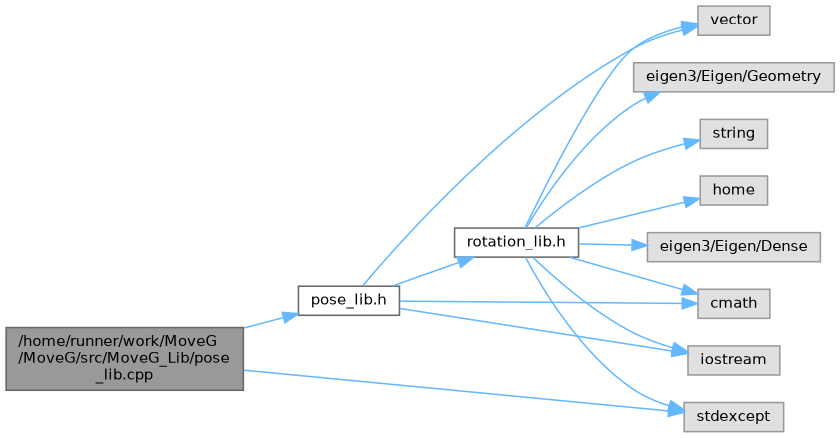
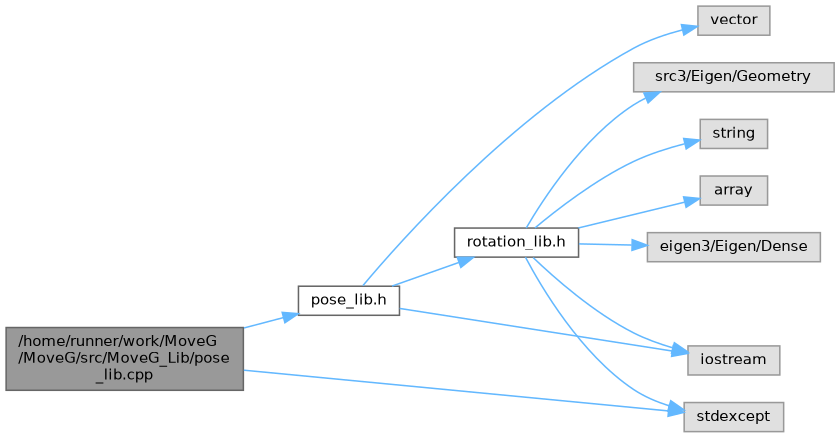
node "eigen3/Eigen/Geometry": label "eigen3/Eigen/Geometry" -> "src3/Eigen/Geometry"
edge "rotation_lib.h" -> "vector": removed
node "home": label "home" -> "array"
node "cmath": removed
